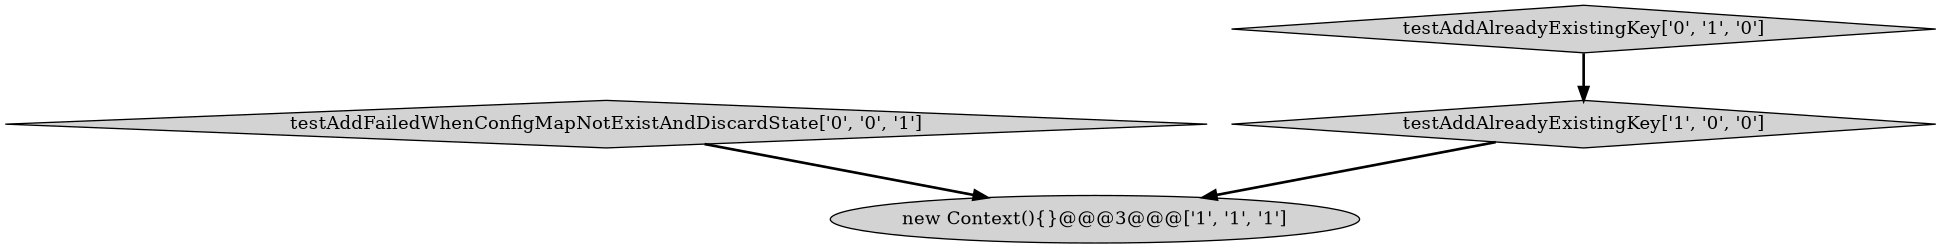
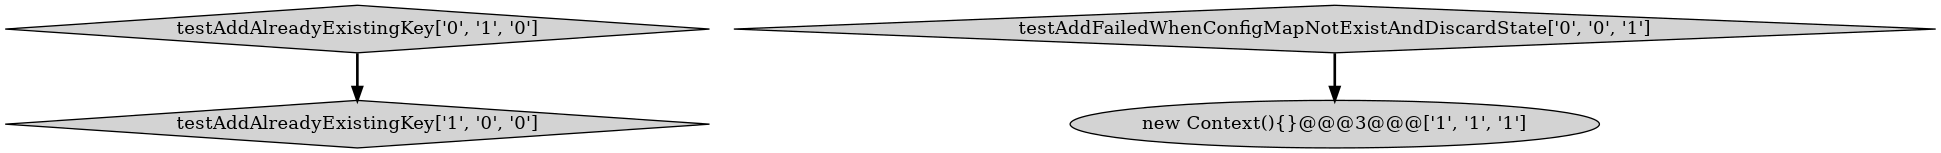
edge "testAddAlreadyExistingKey['1', '0', '0']" -> "new Context(){}@@@3@@@['1', '1', '1']": removed
